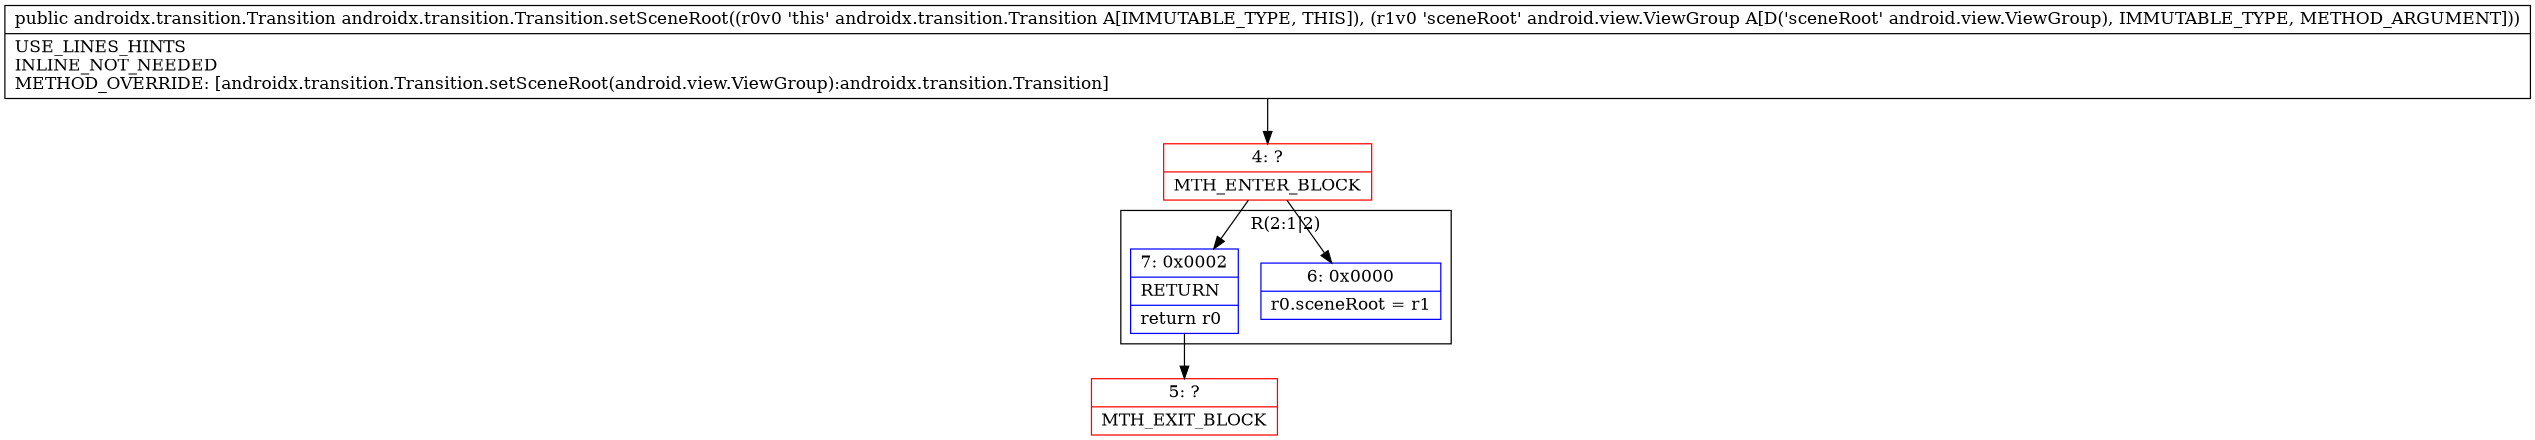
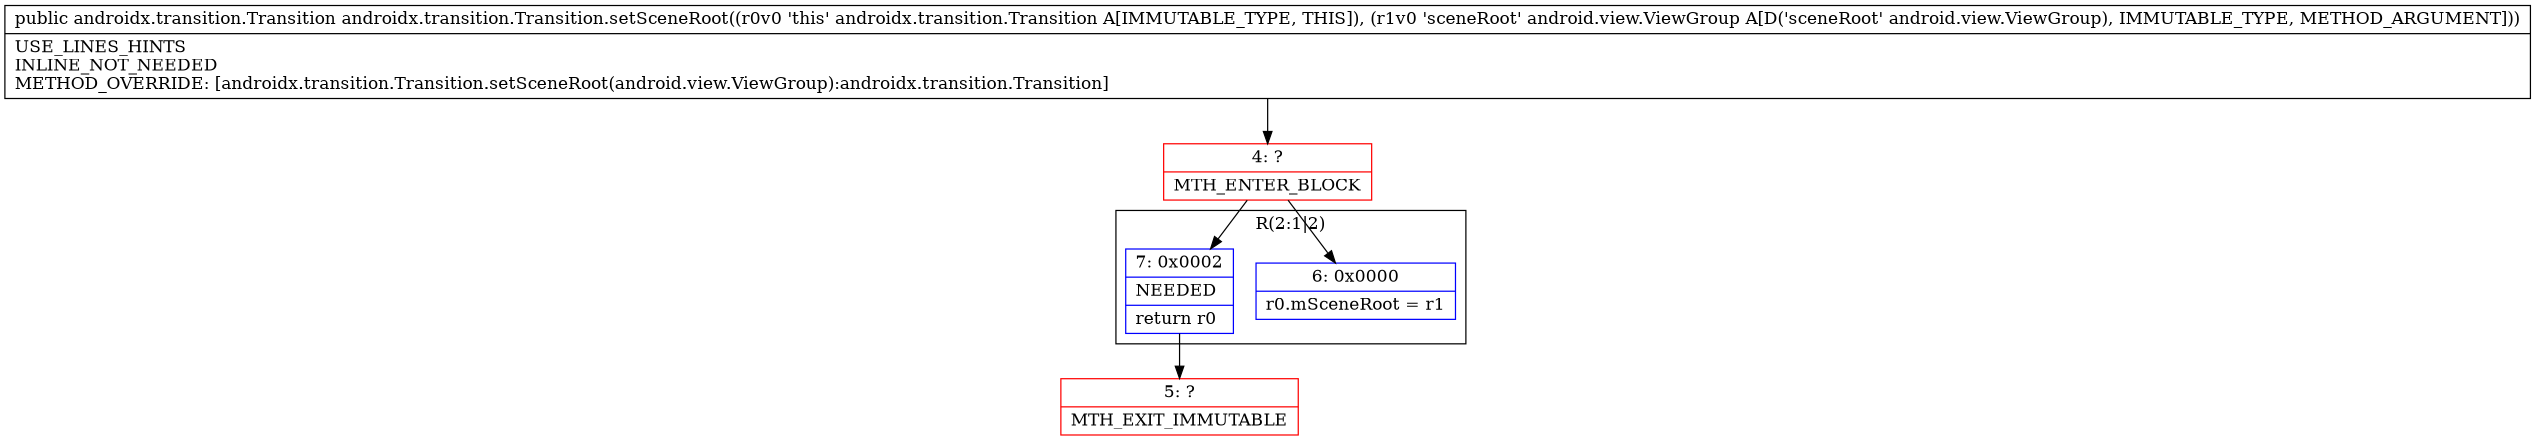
node "7: 0x0002": text "RETURN" -> "NEEDED"
node "6: 0x0000": text "r0.sceneRoot = r1" -> "r0.mSceneRoot = r1"
node "5: ?": text "MTH_EXIT_BLOCK" -> "MTH_EXIT_IMMUTABLE"
